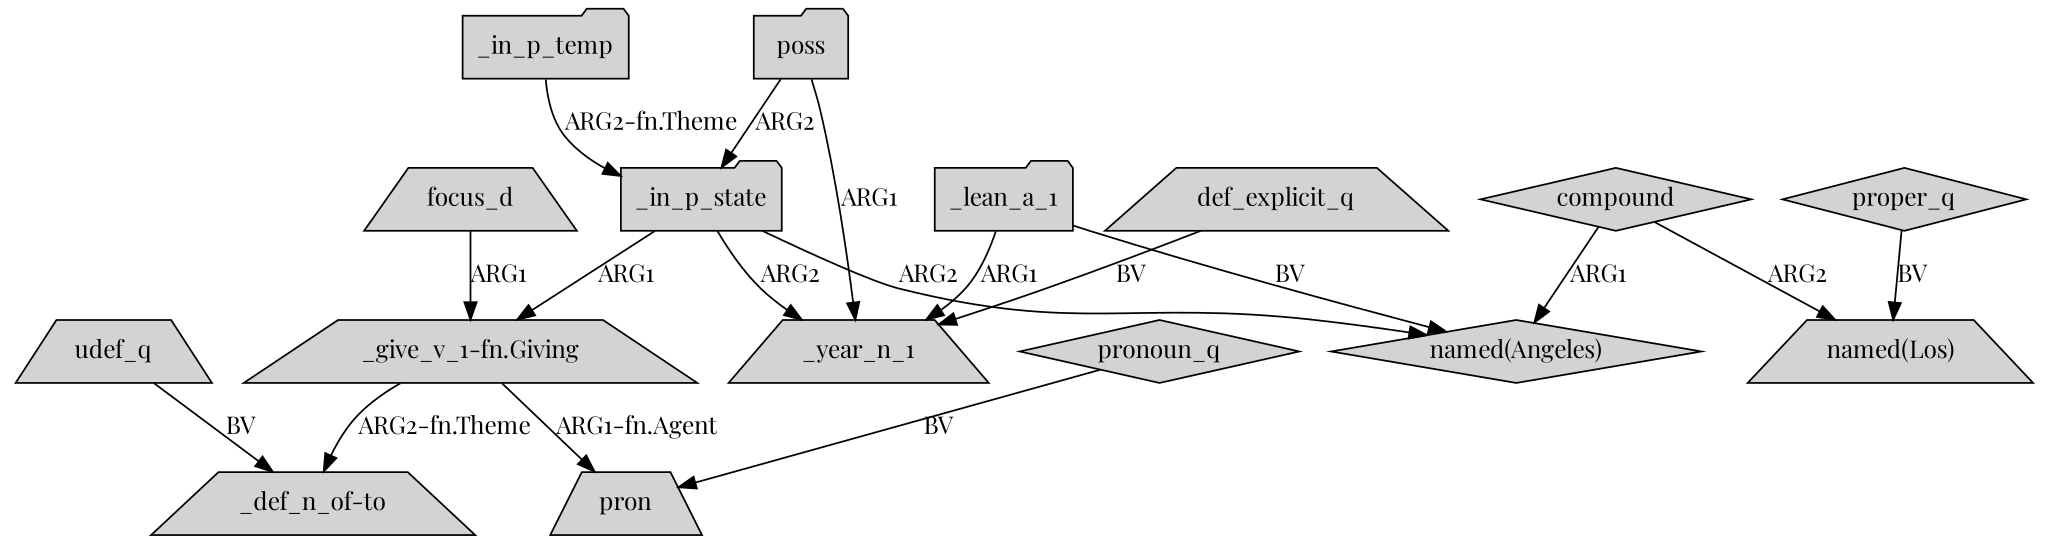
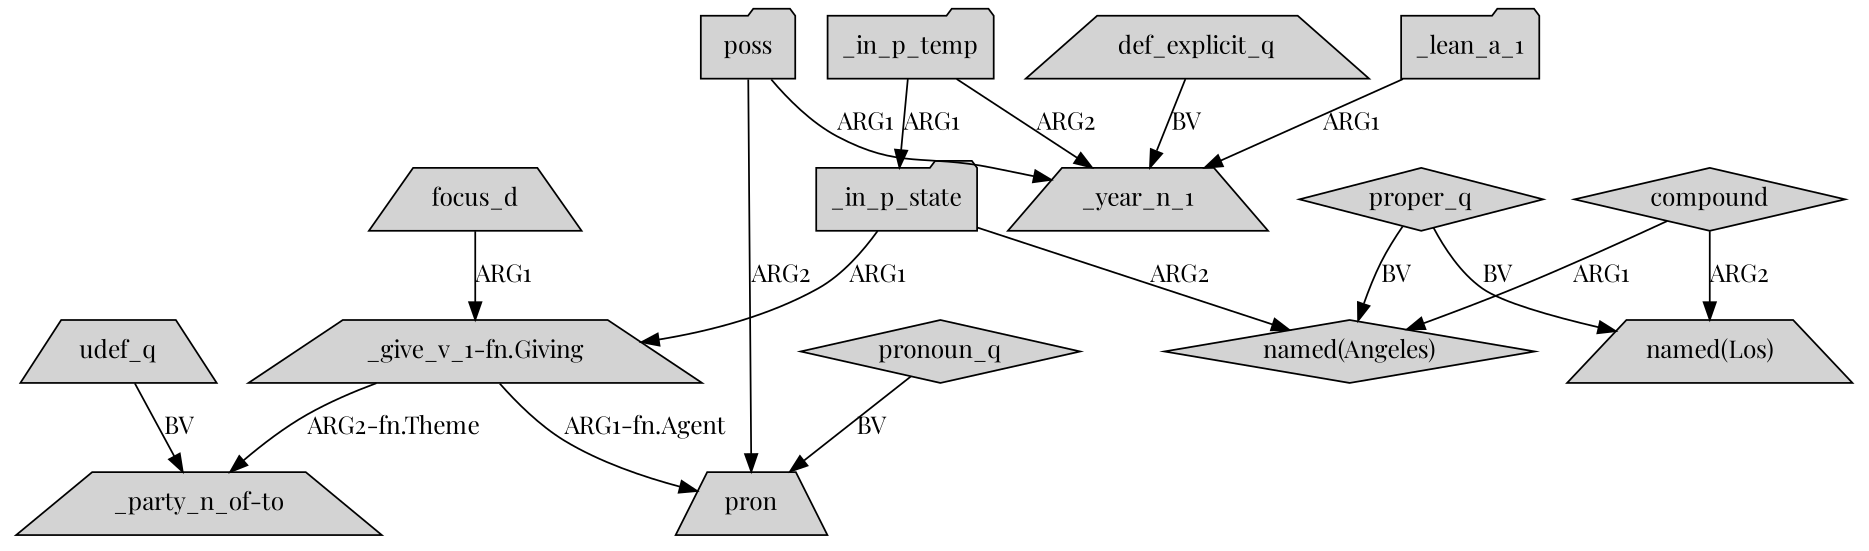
edge "poss" -> "_in_p_state": now "poss" -> "pron"
edge "_in_p_temp" -> "_in_p_state": label "ARG2-fn.Theme" -> "ARG1"
edge "_in_p_state" -> "_year_n_1": now "_in_p_temp" -> "_year_n_1"
edge "_lean_a_1" -> "named(Angeles)": now "proper_q" -> "named(Angeles)"
node "_def_n_of-to": label "_def_n_of-to" -> "_party_n_of-to"
